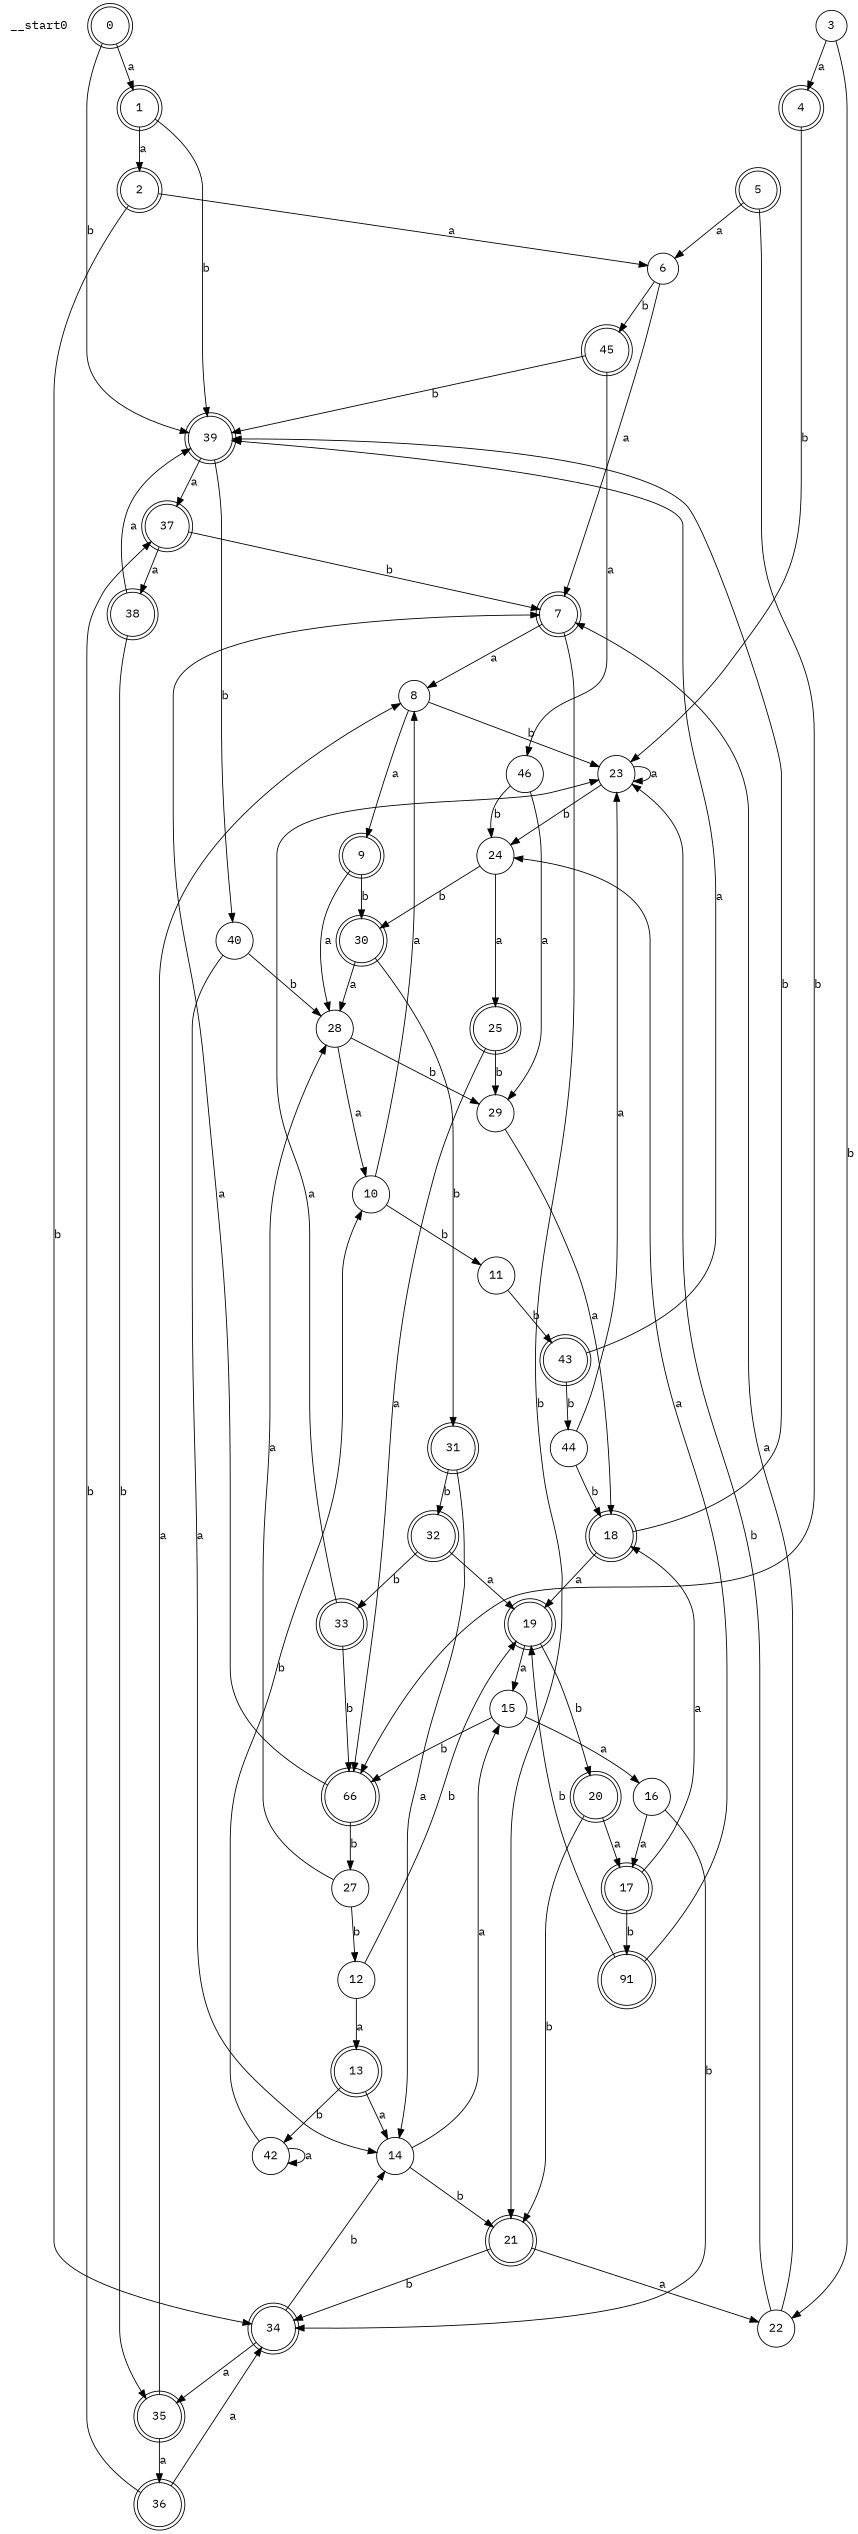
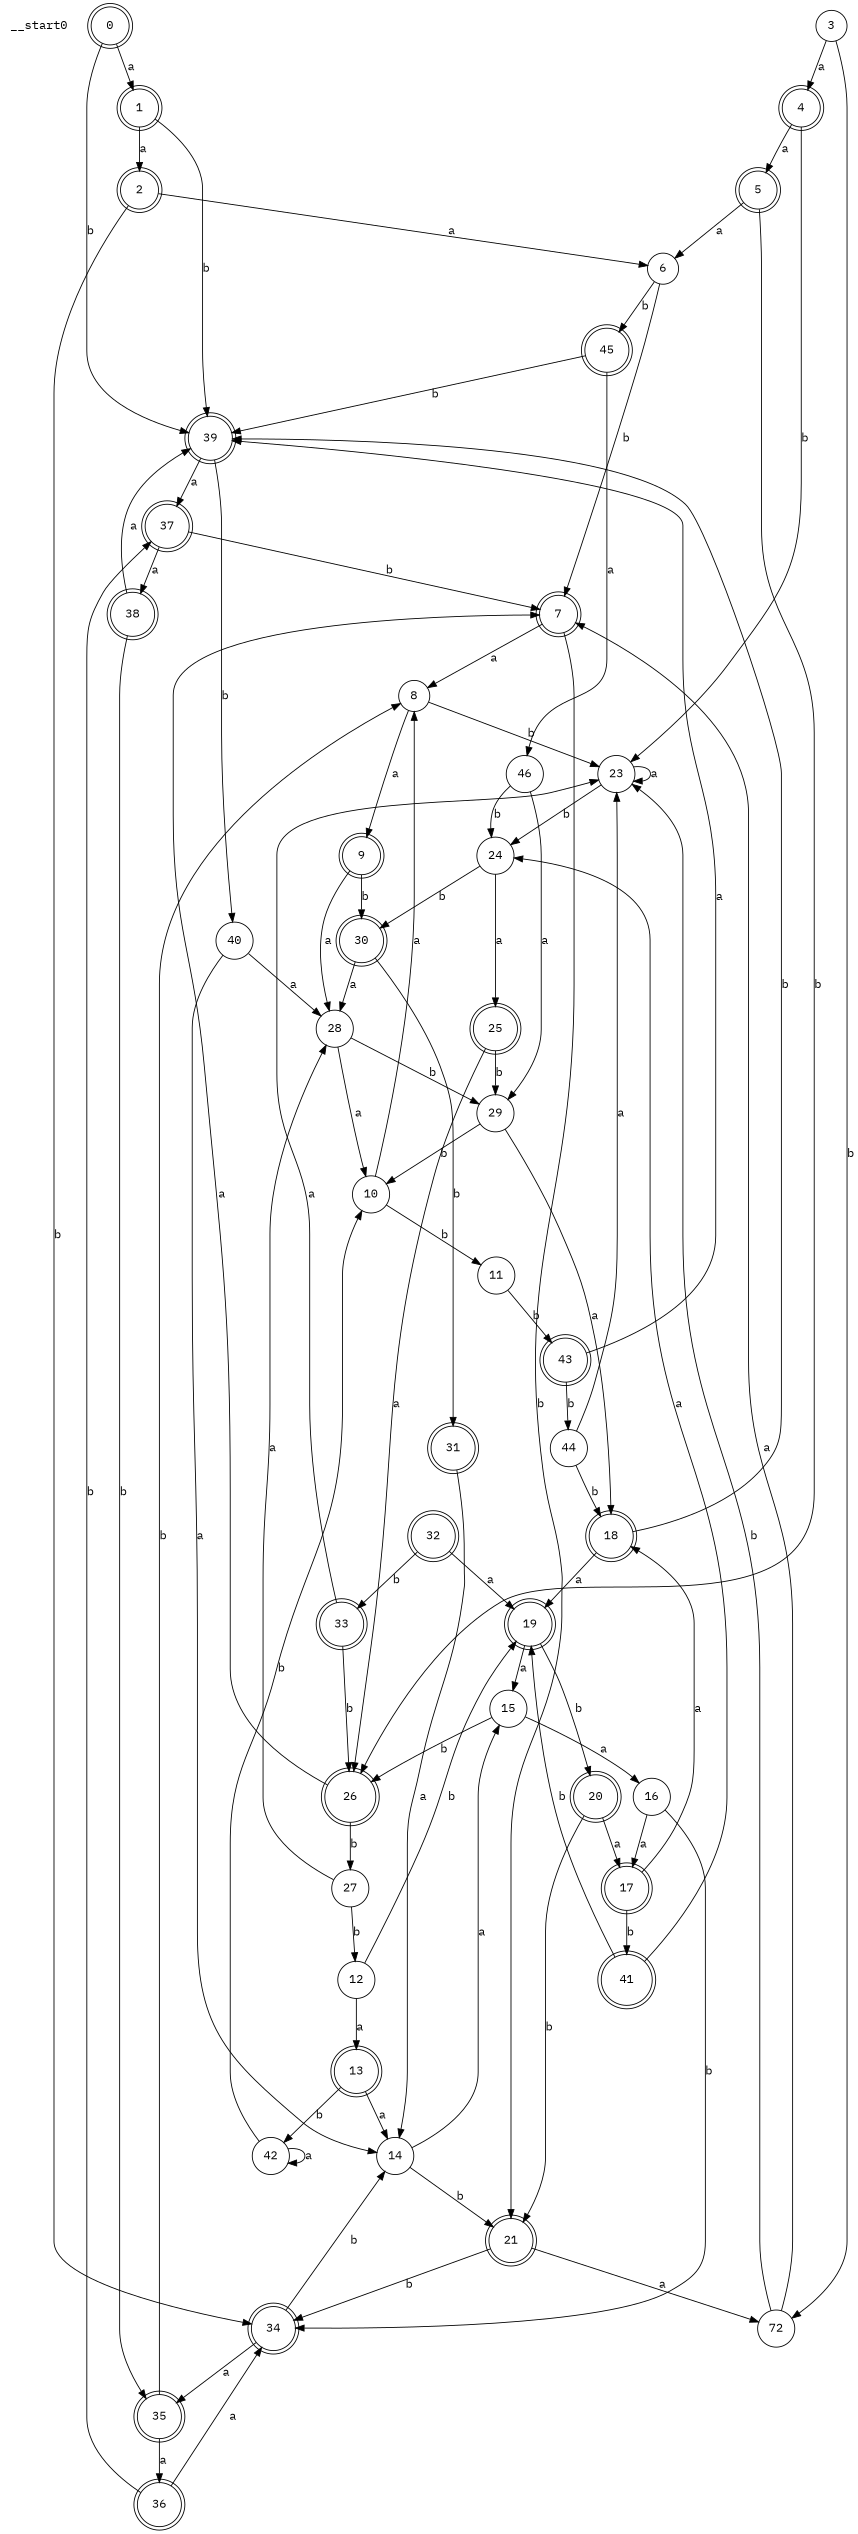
edge "4" -> "5": added, label "a"
edge "6" -> "7": label "a" -> "b"
edge "40" -> "28": label "b" -> "a"
edge "29" -> "10": added, label "b"
edge "31" -> "32": removed, label "b"
edge "35" -> "8": label "a" -> "b"
node "66": label "66" -> "26"
node "91": label "91" -> "41"
node "22": label "22" -> "72"
